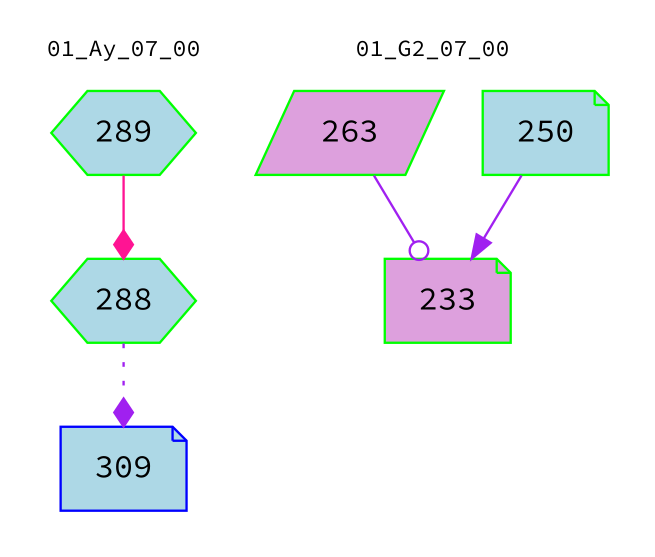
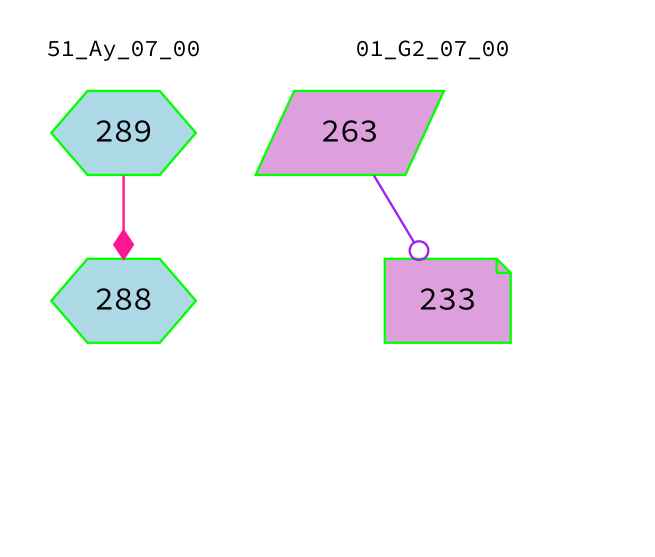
cluster "01_Ay_07_00": label "01_Ay_07_00" -> "51_Ay_07_00"
node "250": removed
node "309": removed
